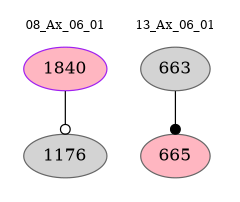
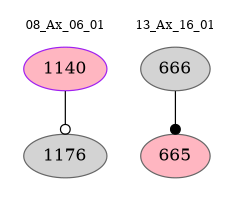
cluster "13_Ax_06_01": label "13_Ax_06_01" -> "13_Ax_16_01"
node "1840": label "1840" -> "1140"
node "663": label "663" -> "666"
